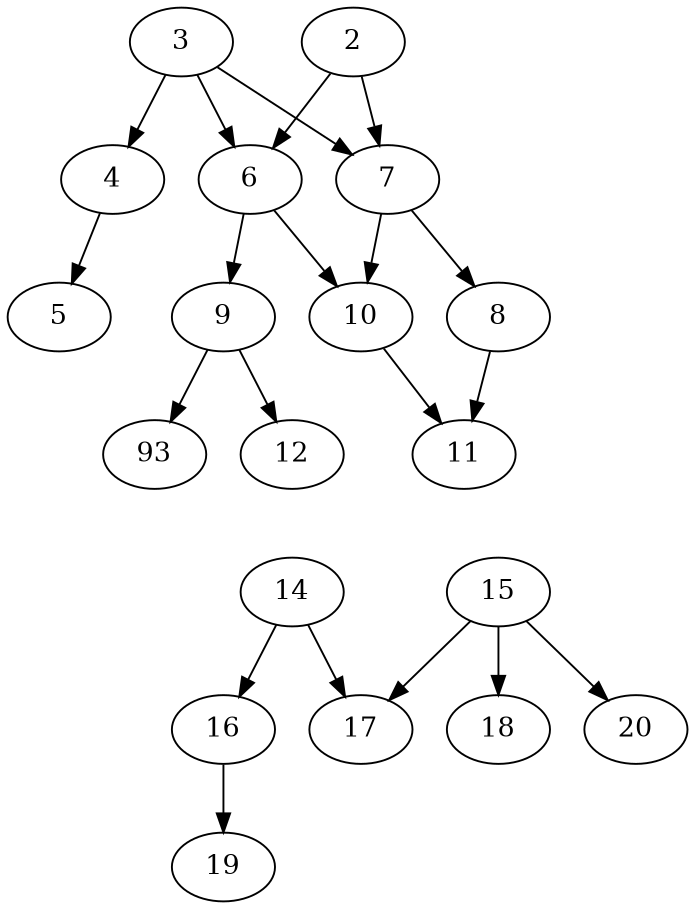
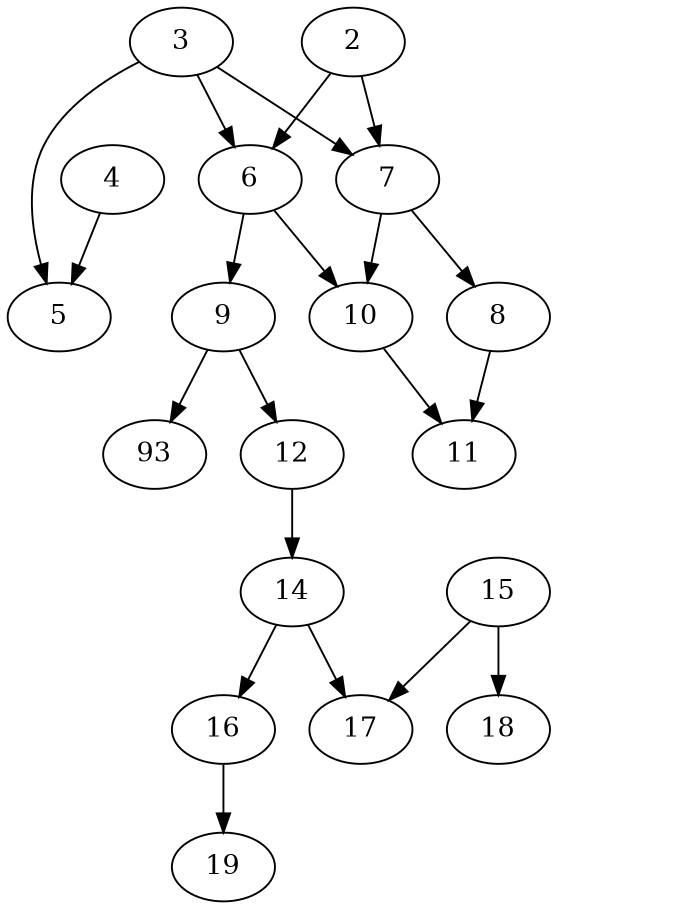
edge "3" -> "4": now "3" -> "5"
edge "12" -> "14": added
node "20": removed
